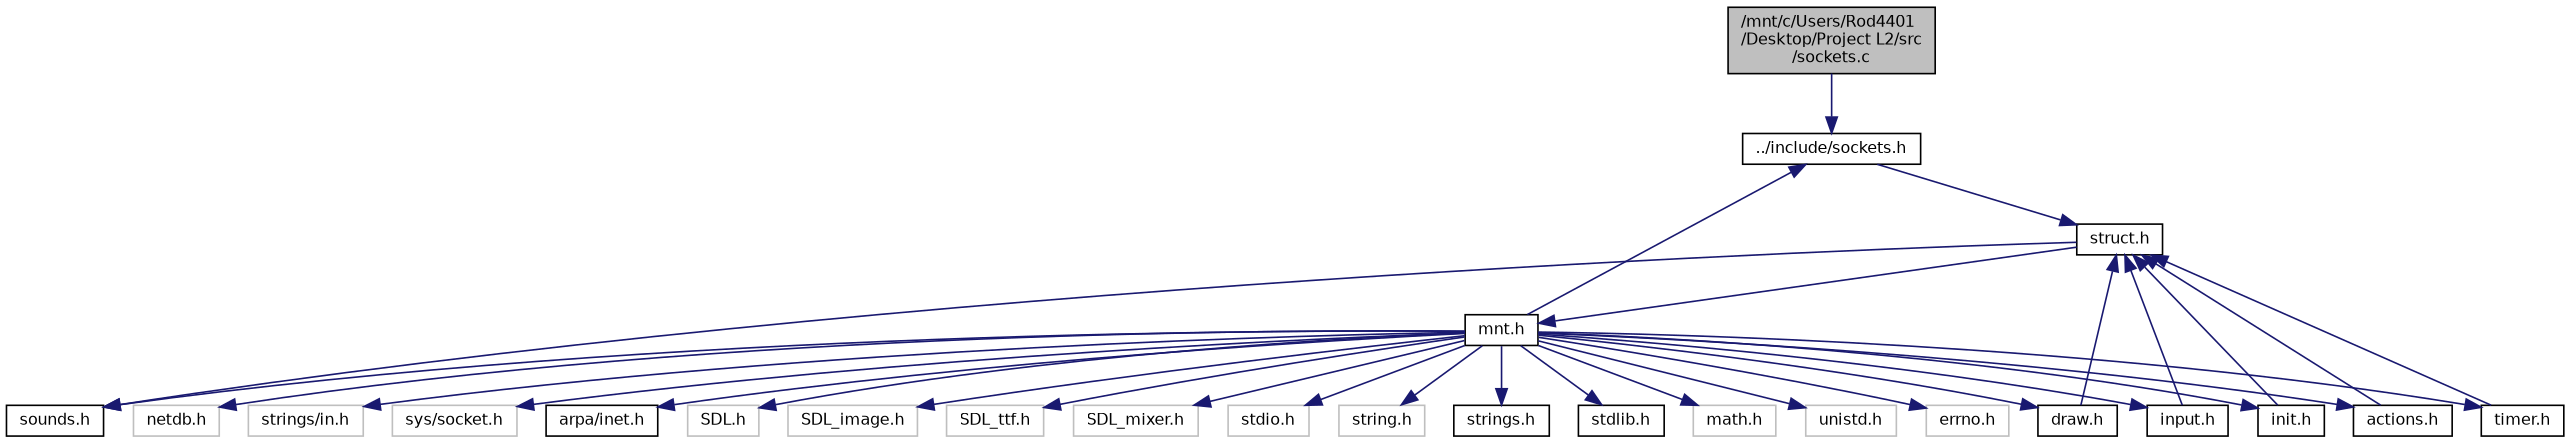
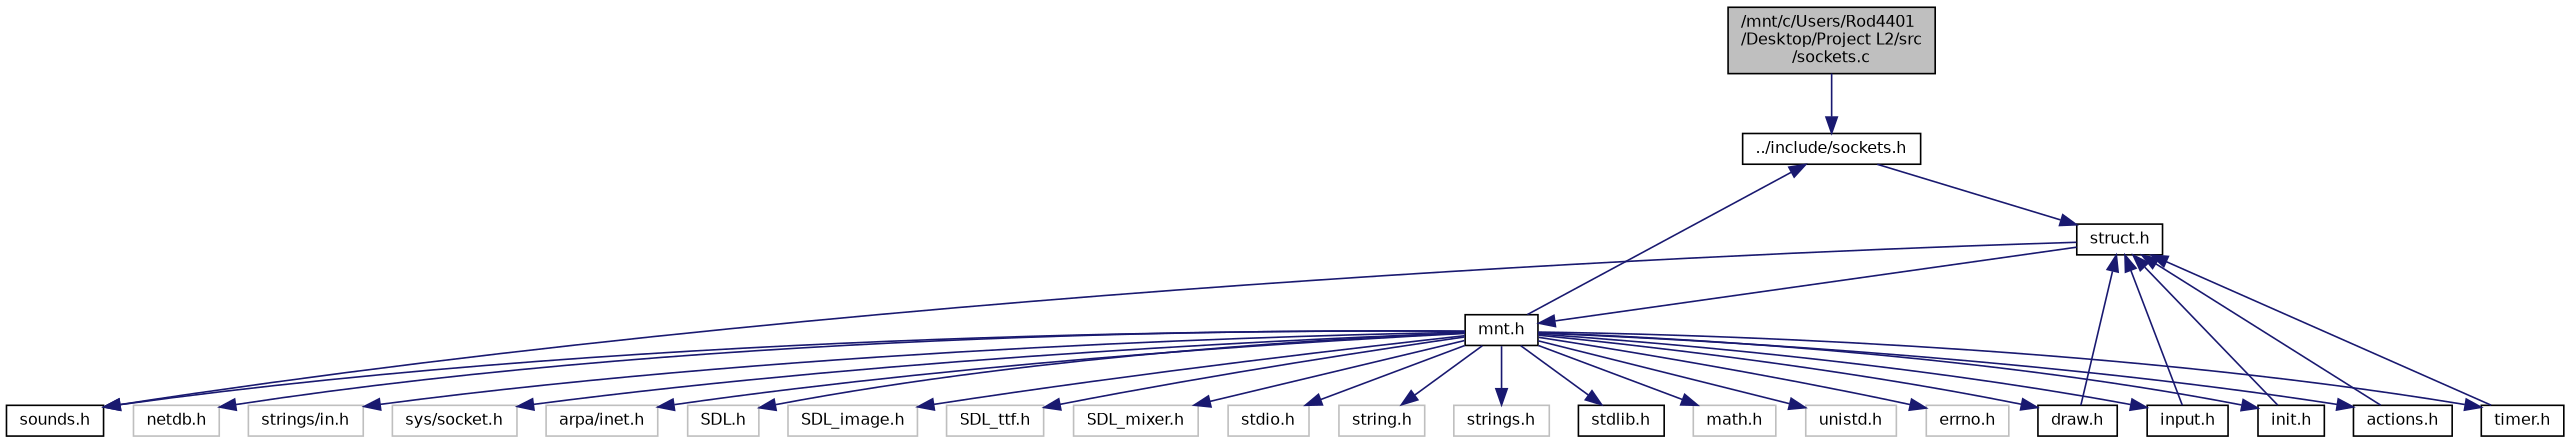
node "arpa/inet.h": color black -> grey75
node "strings.h": color black -> grey75
